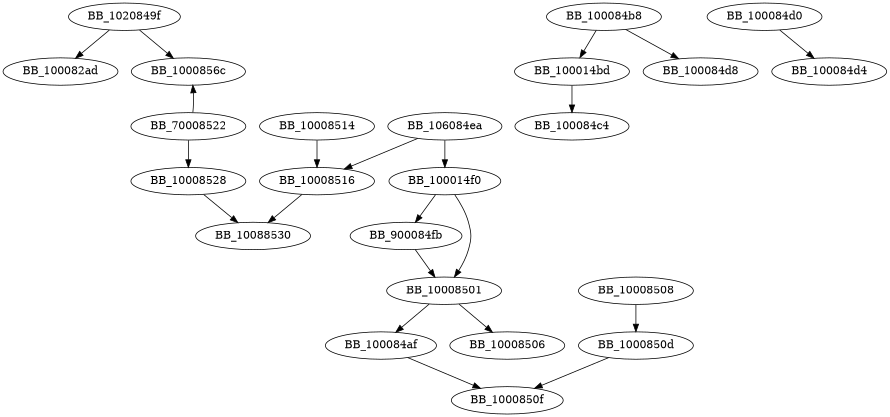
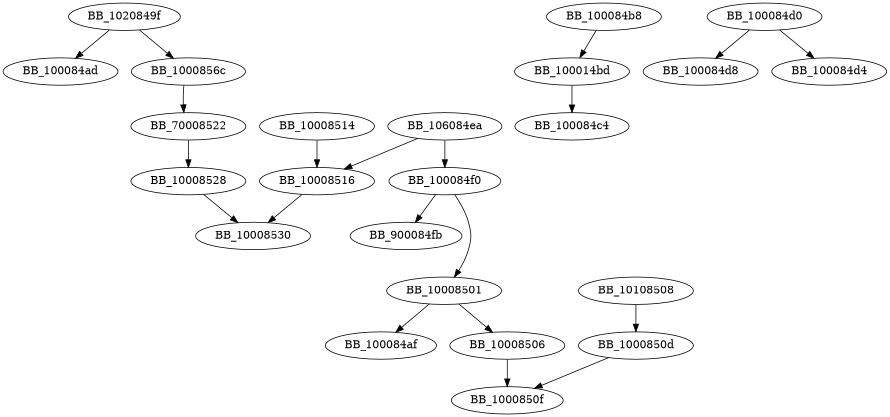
edge "BB_100084b8" -> "BB_100084d8": now "BB_100084d0" -> "BB_100084d8"
node "BB_100082ad": label "BB_100082ad" -> "BB_100084ad"
edge "BB_70008522" -> "BB_1000856c": reversed
node "BB_100014f0": label "BB_100014f0" -> "BB_100084f0"
node "BB_10088530": label "BB_10088530" -> "BB_10008530"
edge "BB_900084fb" -> "BB_10008501": removed
node "BB_10008508": label "BB_10008508" -> "BB_10108508"
edge "BB_100084af" -> "BB_1000850f": now "BB_10008506" -> "BB_1000850f"
